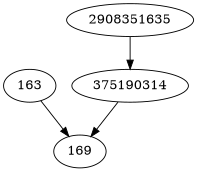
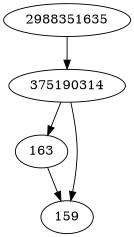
node "2908351635": label "2908351635" -> "2988351635"
edge "375190314" -> "163": added
node "169": label "169" -> "159"
